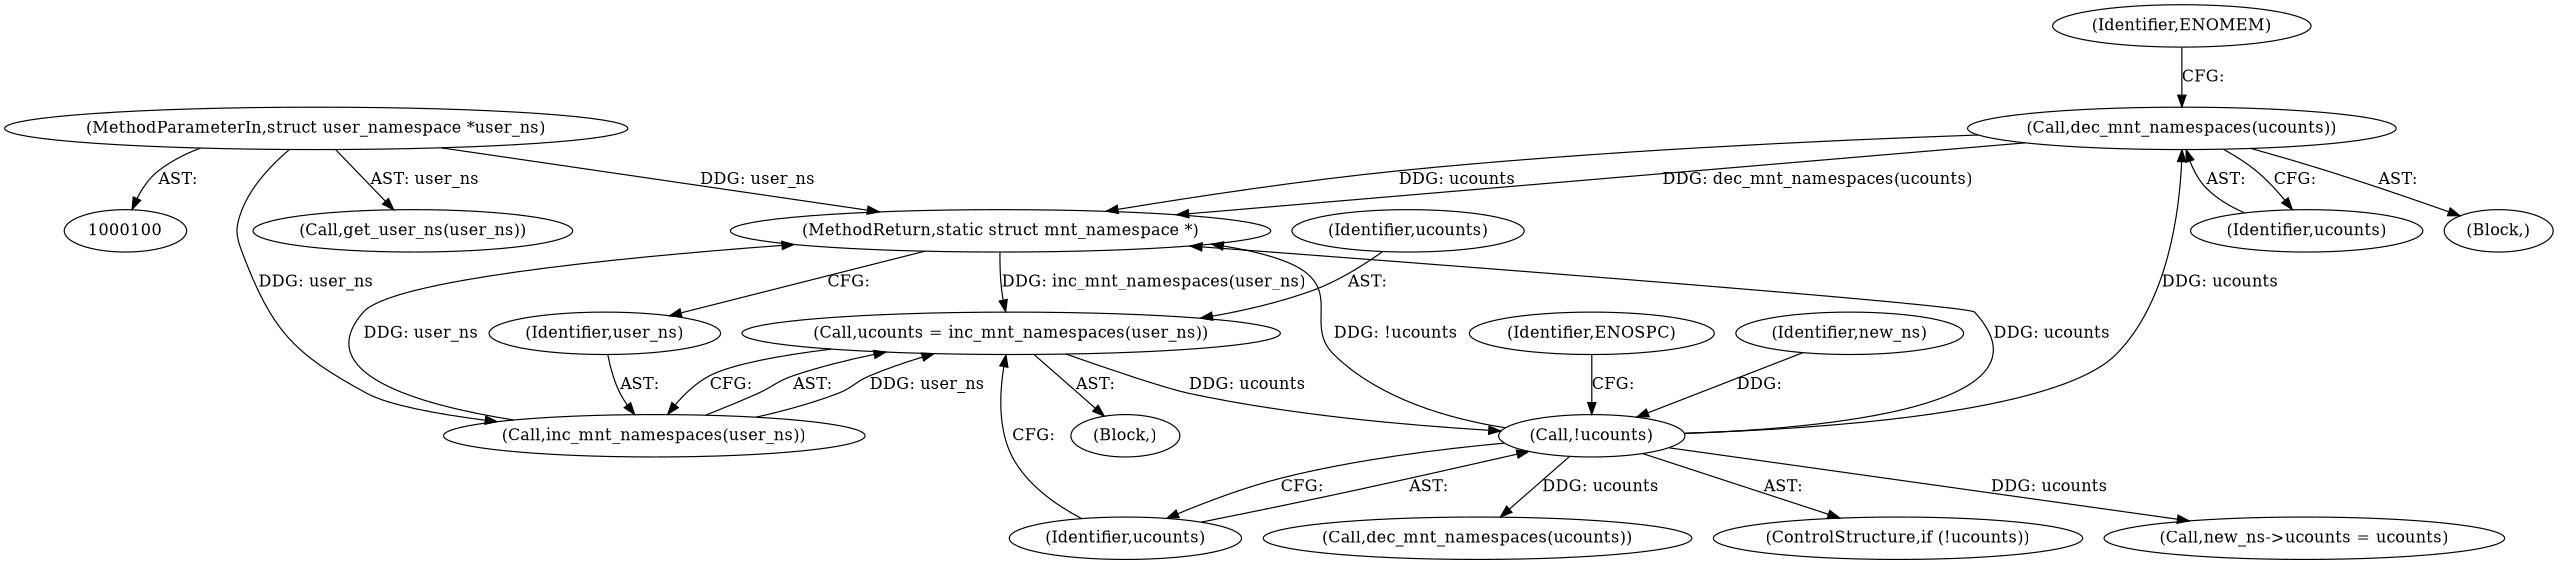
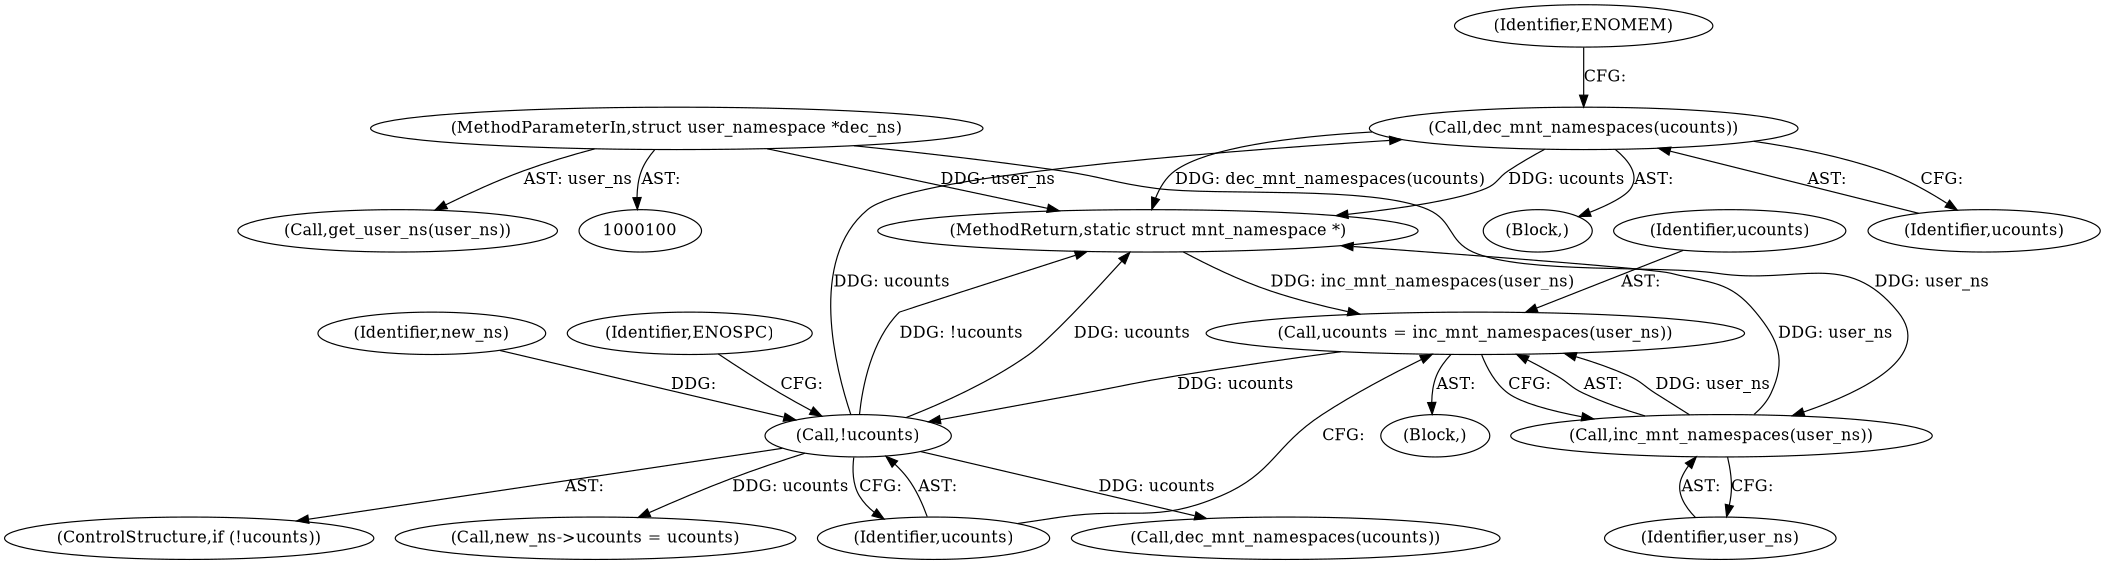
node "(MethodParameterIn,struct user_namespace *user_ns)": label "(MethodParameterIn,struct user_namespace *user_ns)" -> "(MethodParameterIn,struct user_namespace *dec_ns)"
edge "(MethodReturn,static struct mnt_namespace *)" -> "(Identifier,user_ns)": now "(Call,inc_mnt_namespaces(user_ns))" -> "(Identifier,user_ns)"
